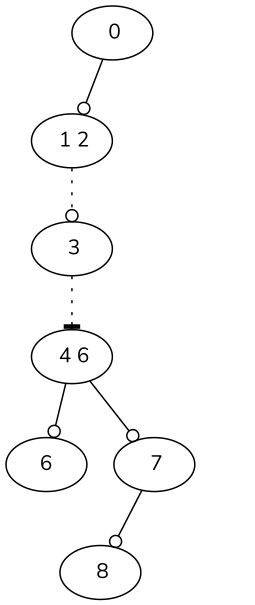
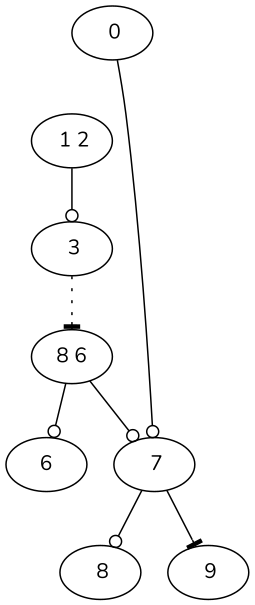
edge "0" -> "1 2": now "0" -> "7"
edge "1 2" -> "3": style dotted -> solid
node "4 6": label "4 6" -> "8 6"
node "9": added
